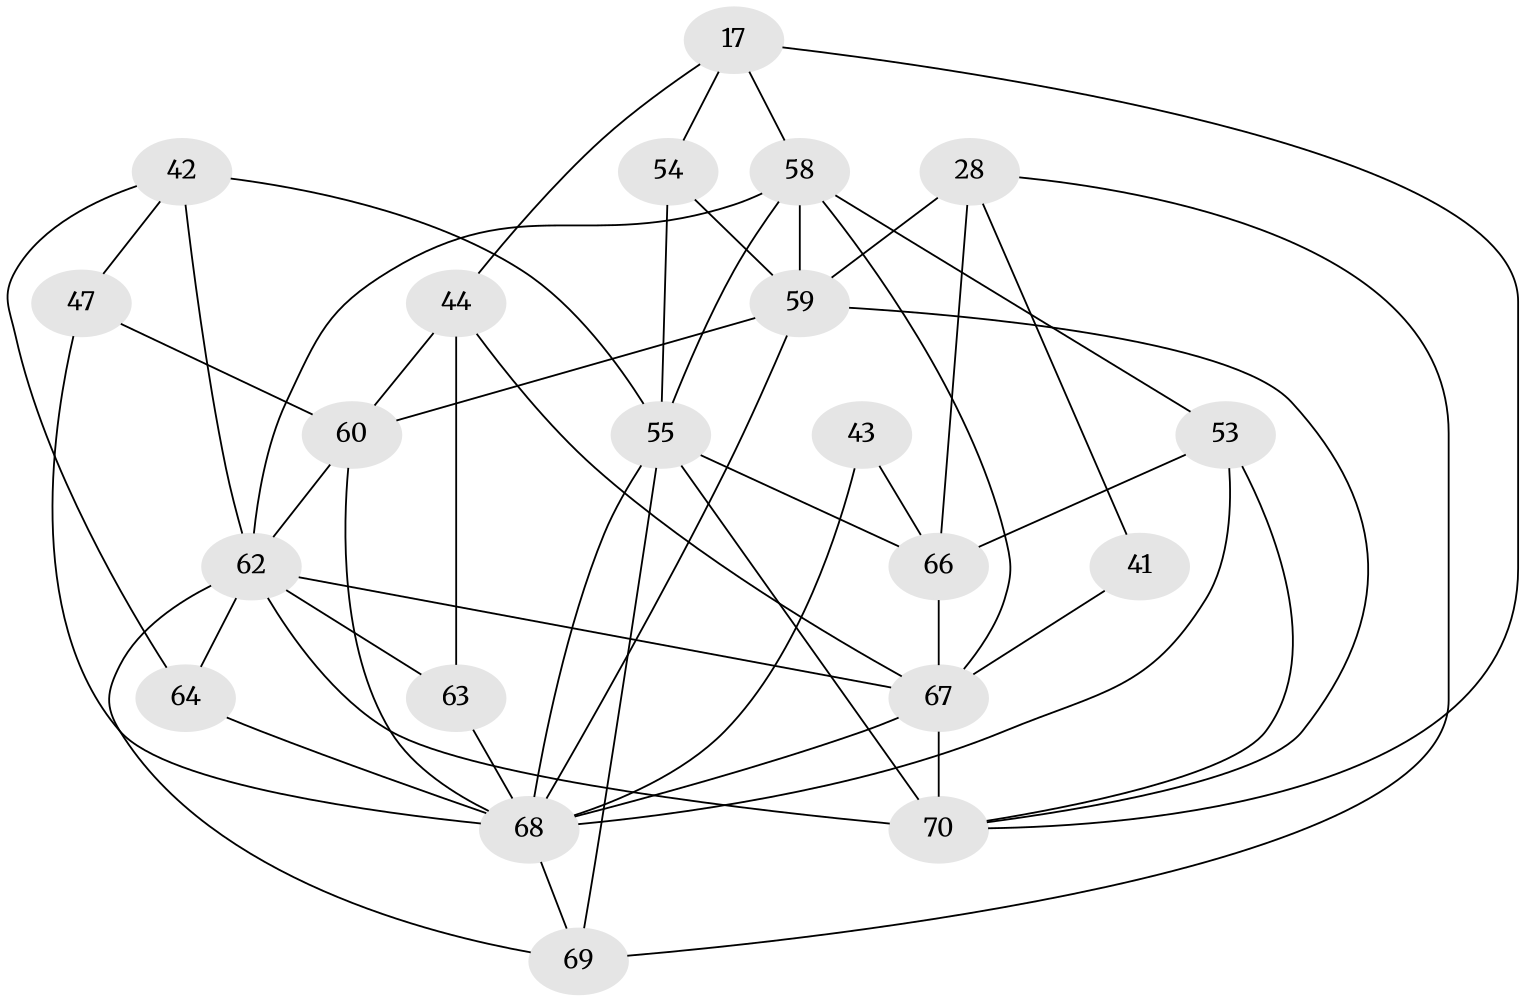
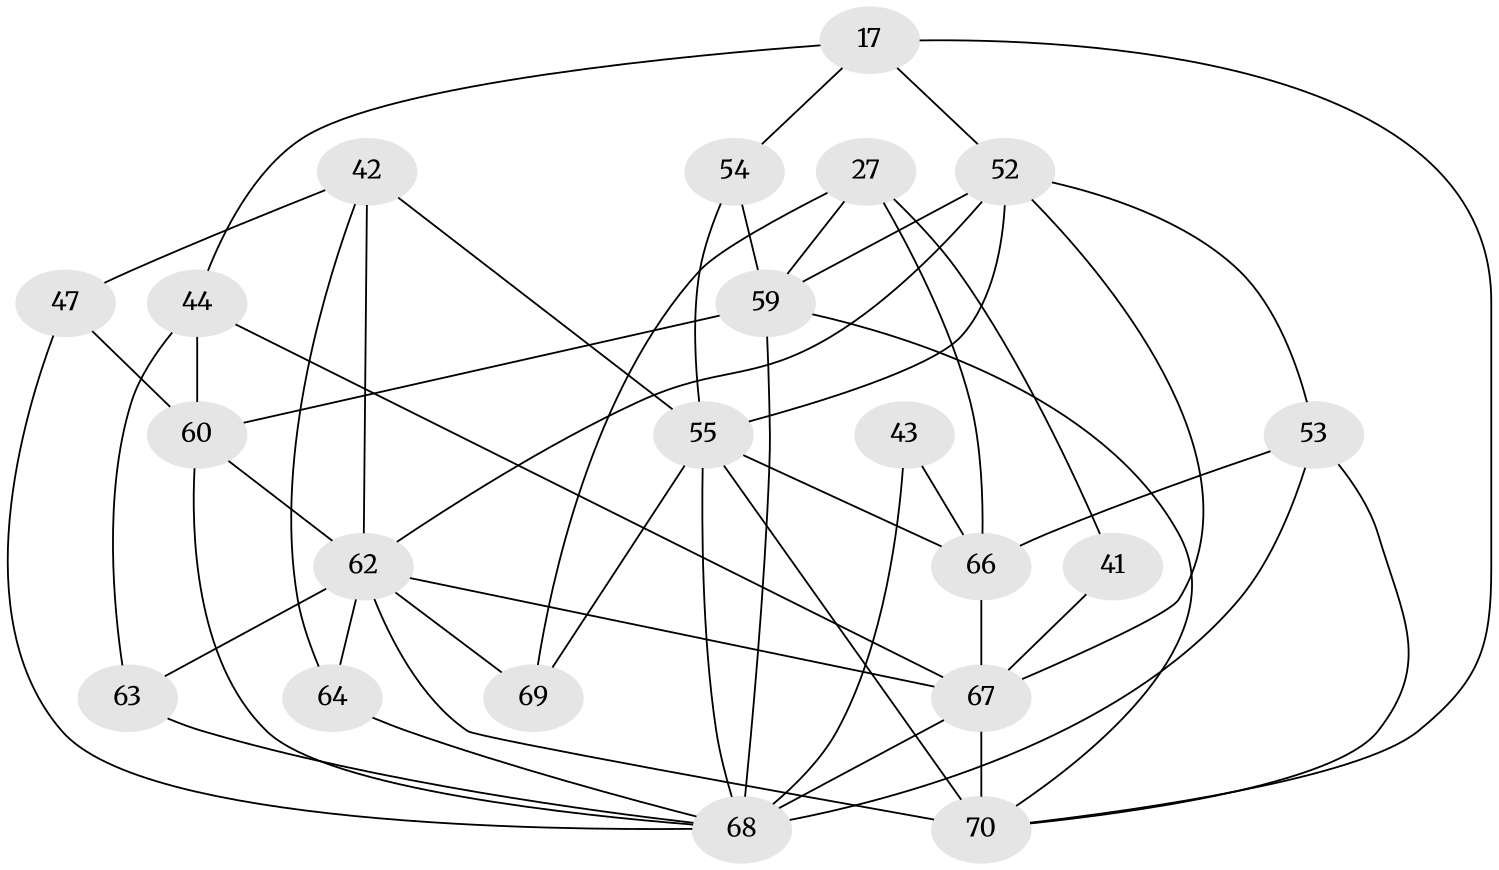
node "58": label "58" -> "52"
node "28": label "28" -> "27"
edge "68" -- "69": removed
